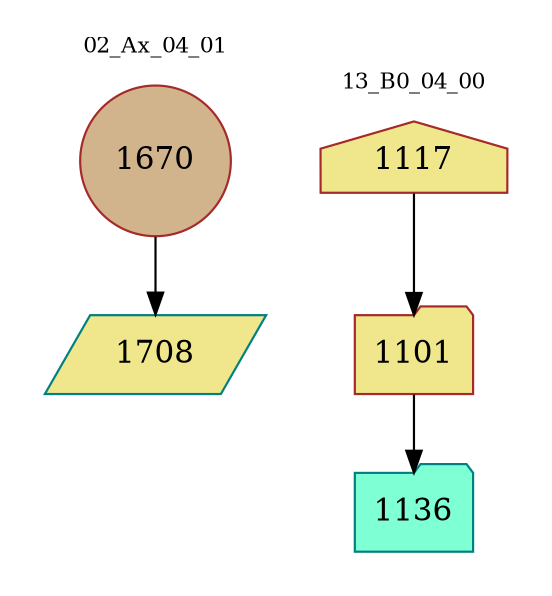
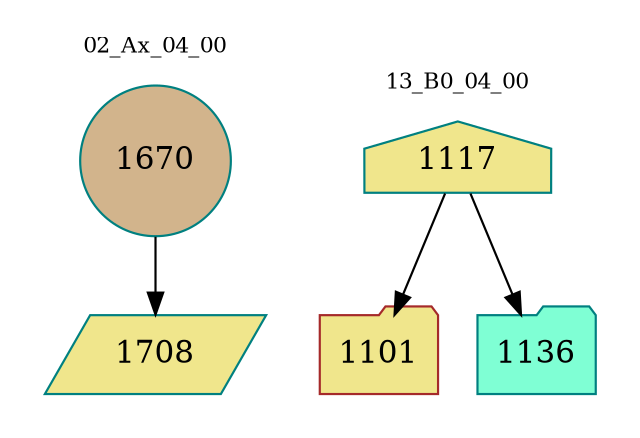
cluster "02_Ax_04_01": label "02_Ax_04_01" -> "02_Ax_04_00"
node "1670": color brown -> teal
node "1117": color brown -> teal
edge "1101" -> "1136": now "1117" -> "1136"
